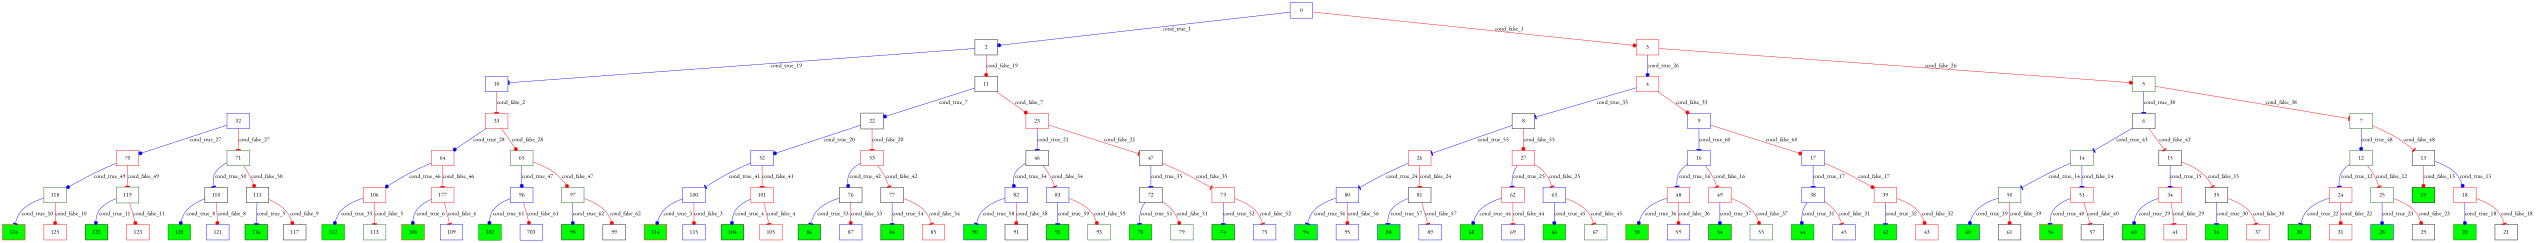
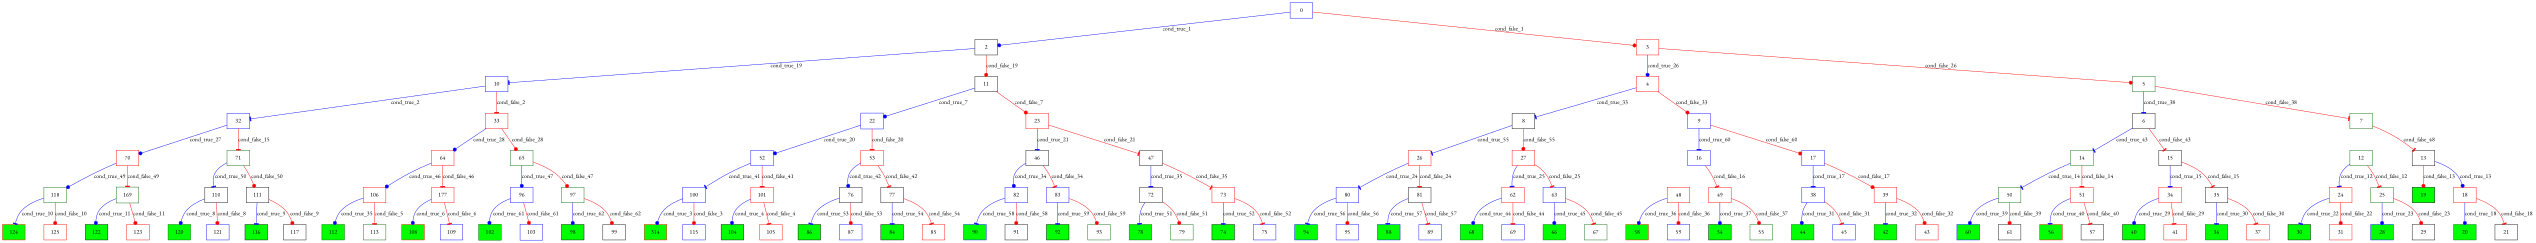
edge "10" -> "32": added, label "cond_true_2"
node "22": color black -> blue
edge "7" -> "12": removed, label "cond_true_48"
edge "32" -> "71": label "cond_false_27" -> "cond_false_15"
edge "16" -> "48": removed, label "cond_true_16"
edge "14" -> "51": color blue -> red
node "119": label "119" -> "169"
node "302": label "302" -> "102"
node "703": label "703" -> "103"
